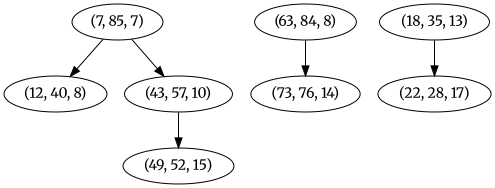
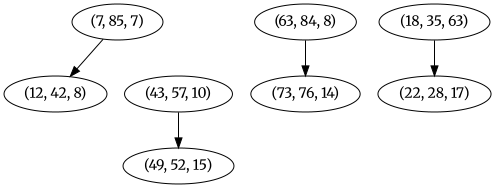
node "(18, 35, 13)": label "(18, 35, 13)" -> "(18, 35, 63)"
edge "(7, 85, 7)" -> "(43, 57, 10)": removed
node "(12, 40, 8)": label "(12, 40, 8)" -> "(12, 42, 8)"
